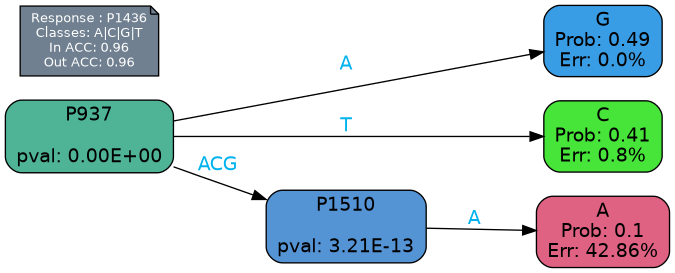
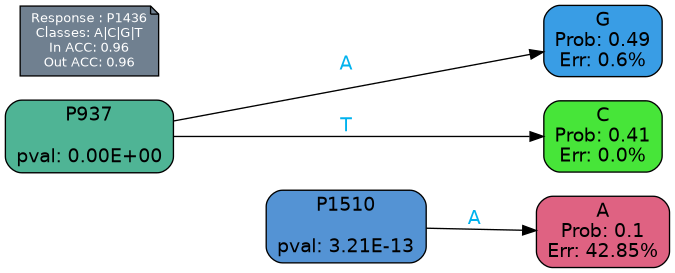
node "G Prob: 0.49 Err: 0.0%": label "G Prob: 0.49 Err: 0.0%" -> "G Prob: 0.49 Err: 0.6%"
node "C Prob: 0.41 Err: 0.8%": label "C Prob: 0.41 Err: 0.8%" -> "C Prob: 0.41 Err: 0.0%"
edge "P937 pval: 0.00E+00" -> "P1510 pval: 3.21E-13": removed, label "ACG"
node "A Prob: 0.1 Err: 42.86%": label "A Prob: 0.1 Err: 42.86%" -> "A Prob: 0.1 Err: 42.85%"
